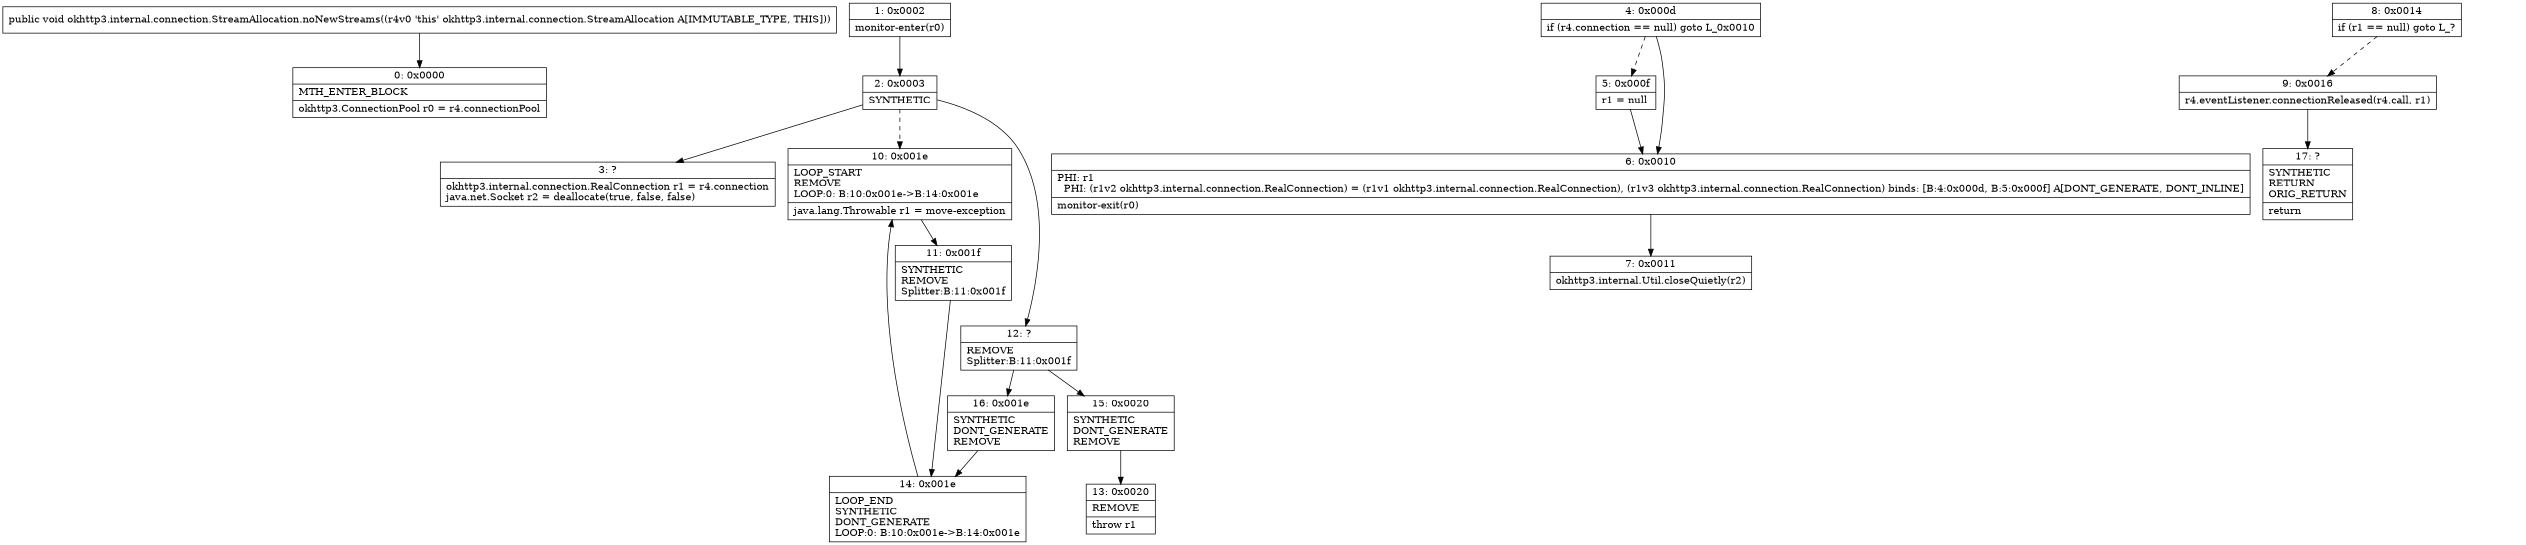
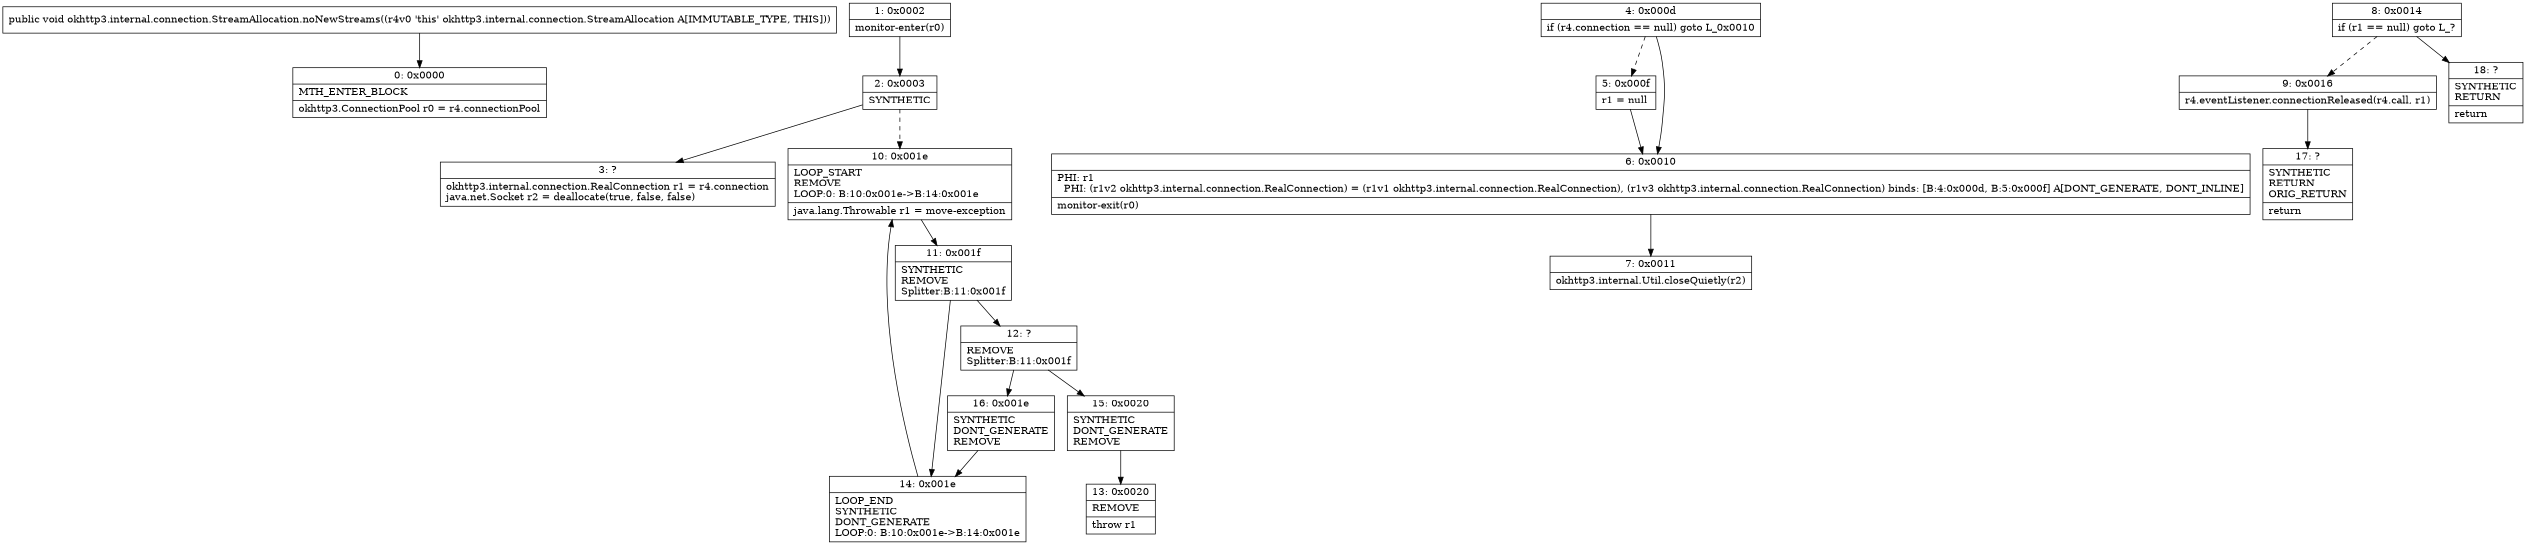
node "18: ?": added
edge "2: 0x0003" -> "12: ?": now "11: 0x001f" -> "12: ?"
